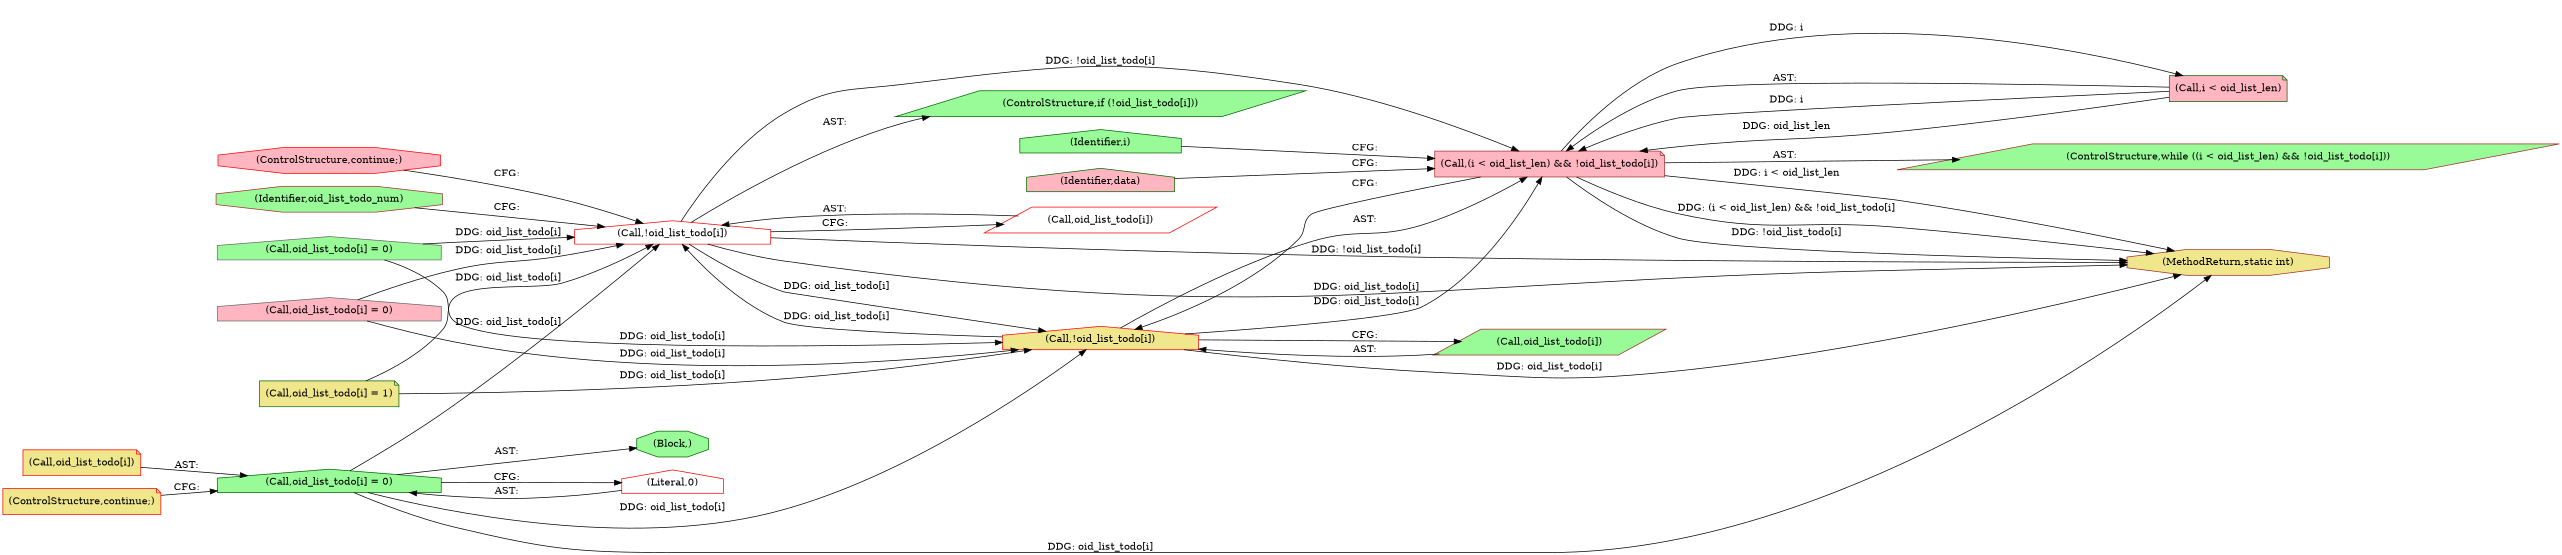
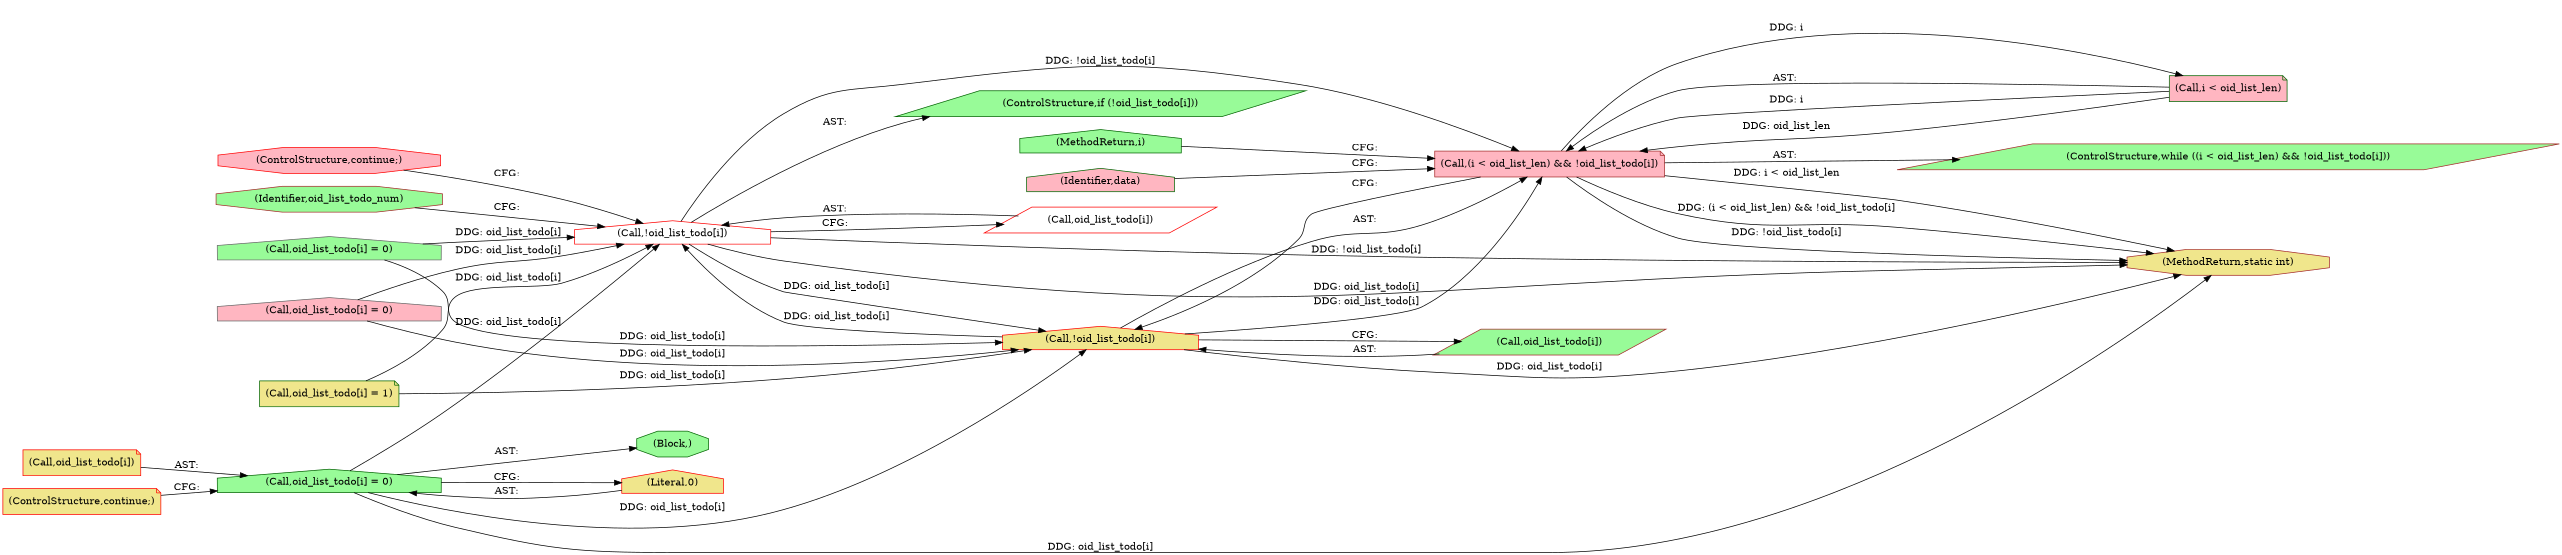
node "(Identifier,i)": label "(Identifier,i)" -> "(MethodReturn,i)"
node "(Literal,0)": fillcolor white -> khaki
